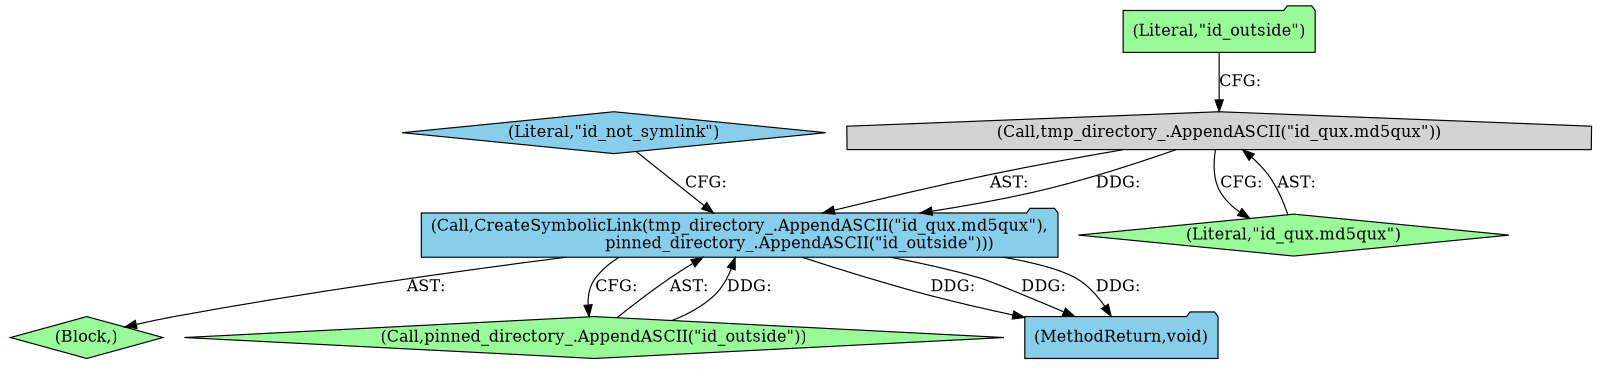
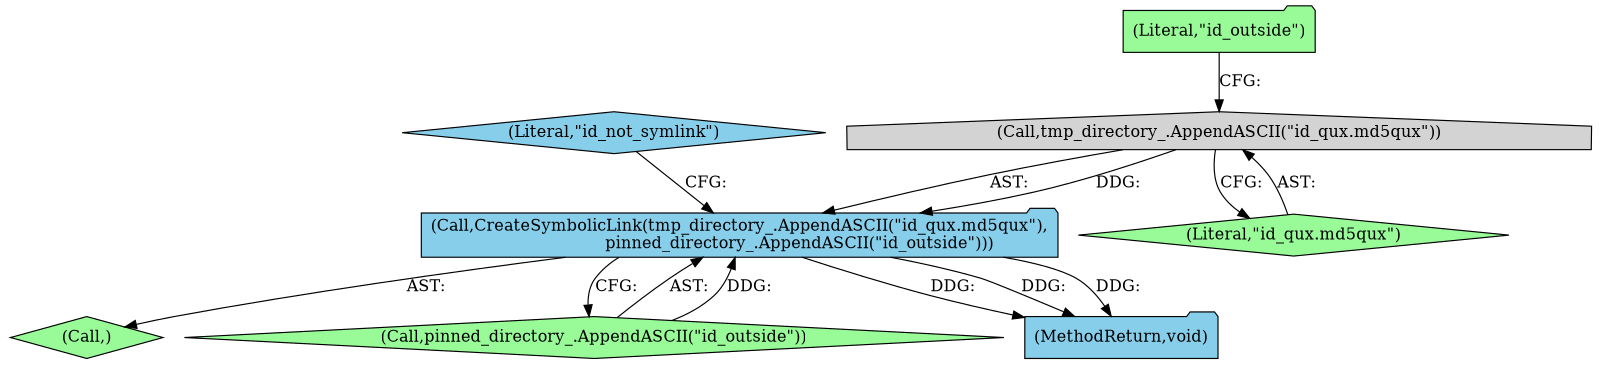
node "(Block,)": label "(Block,)" -> "(Call,)"
